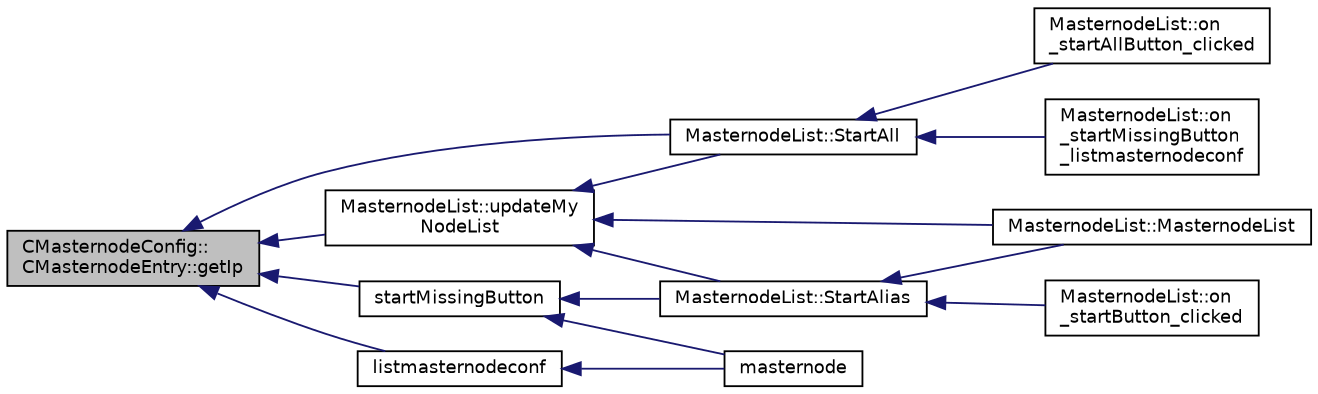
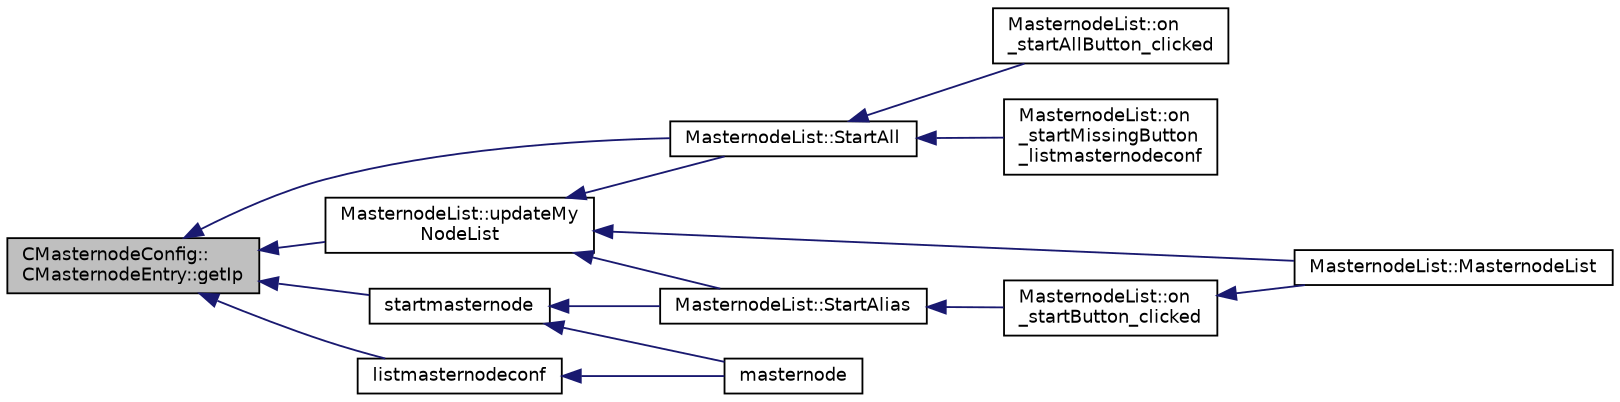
edge "MasternodeList::MasternodeList" -> "MasternodeList::StartAlias": now "MasternodeList::MasternodeList" -> "MasternodeList::on _startButton_clicked"
node "startMissingButton": label "startMissingButton" -> "startmasternode"
